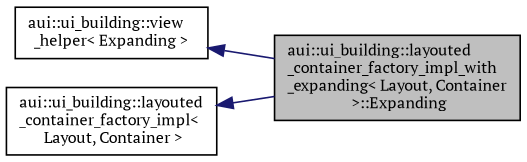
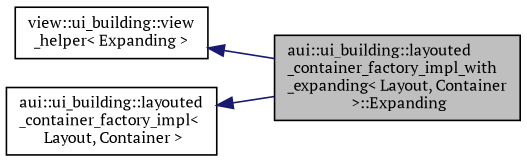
node "aui::ui_building::view _helper< Expanding >": label "aui::ui_building::view _helper< Expanding >" -> "view::ui_building::view _helper< Expanding >"
